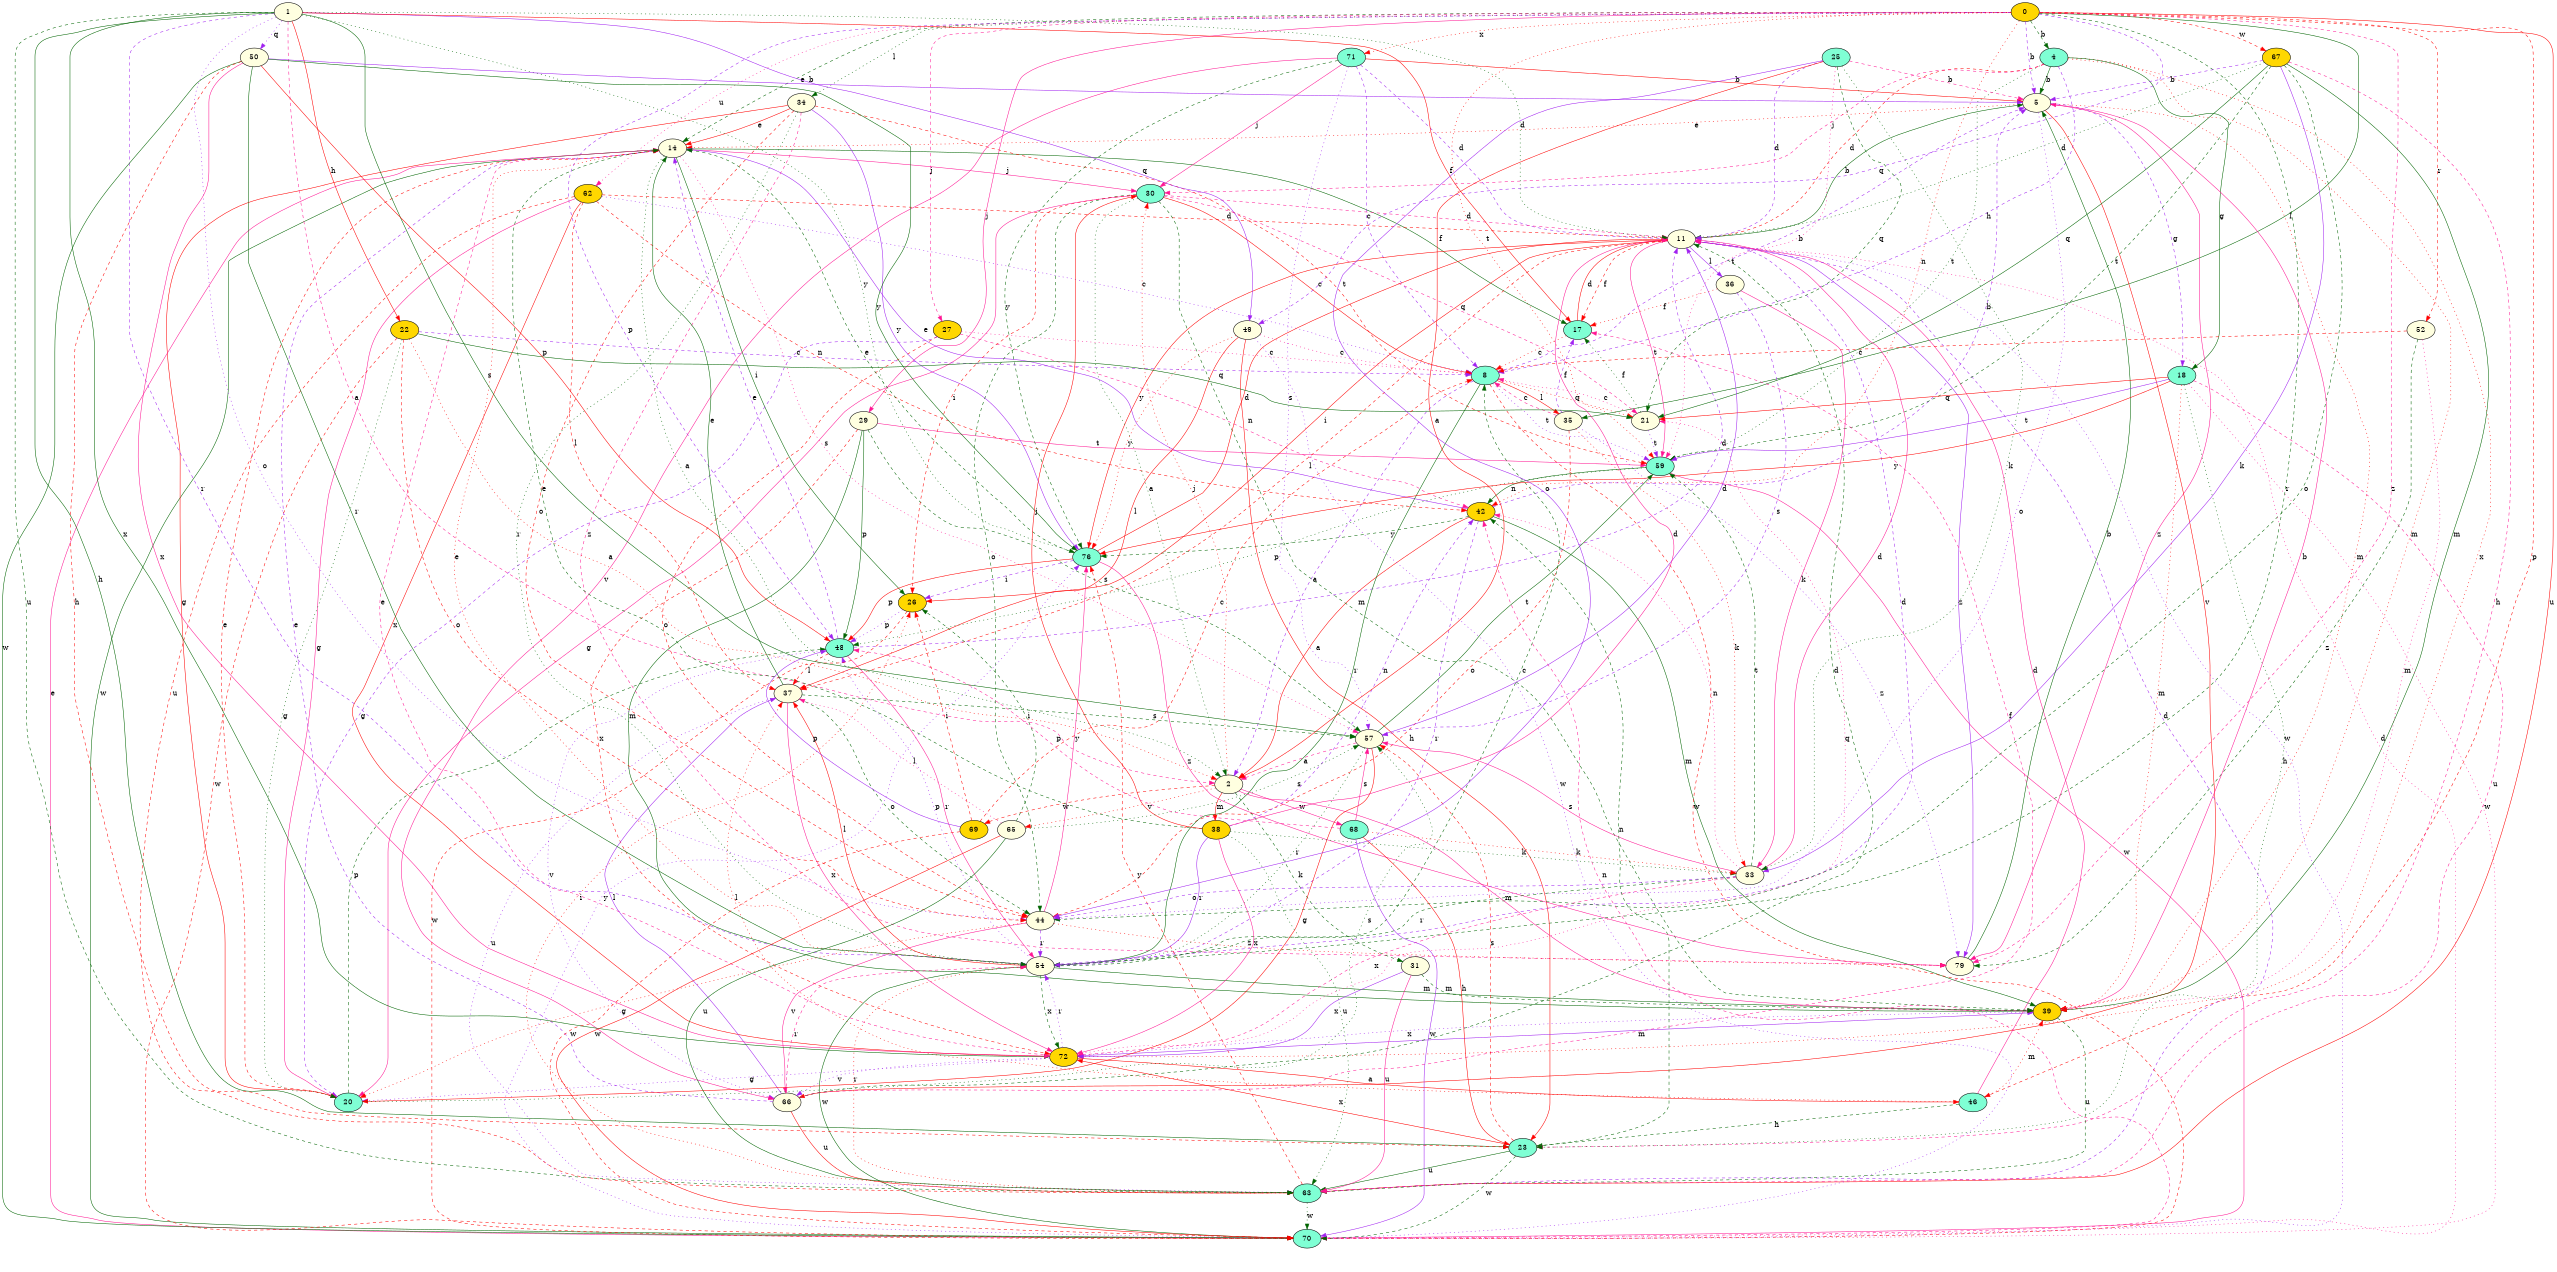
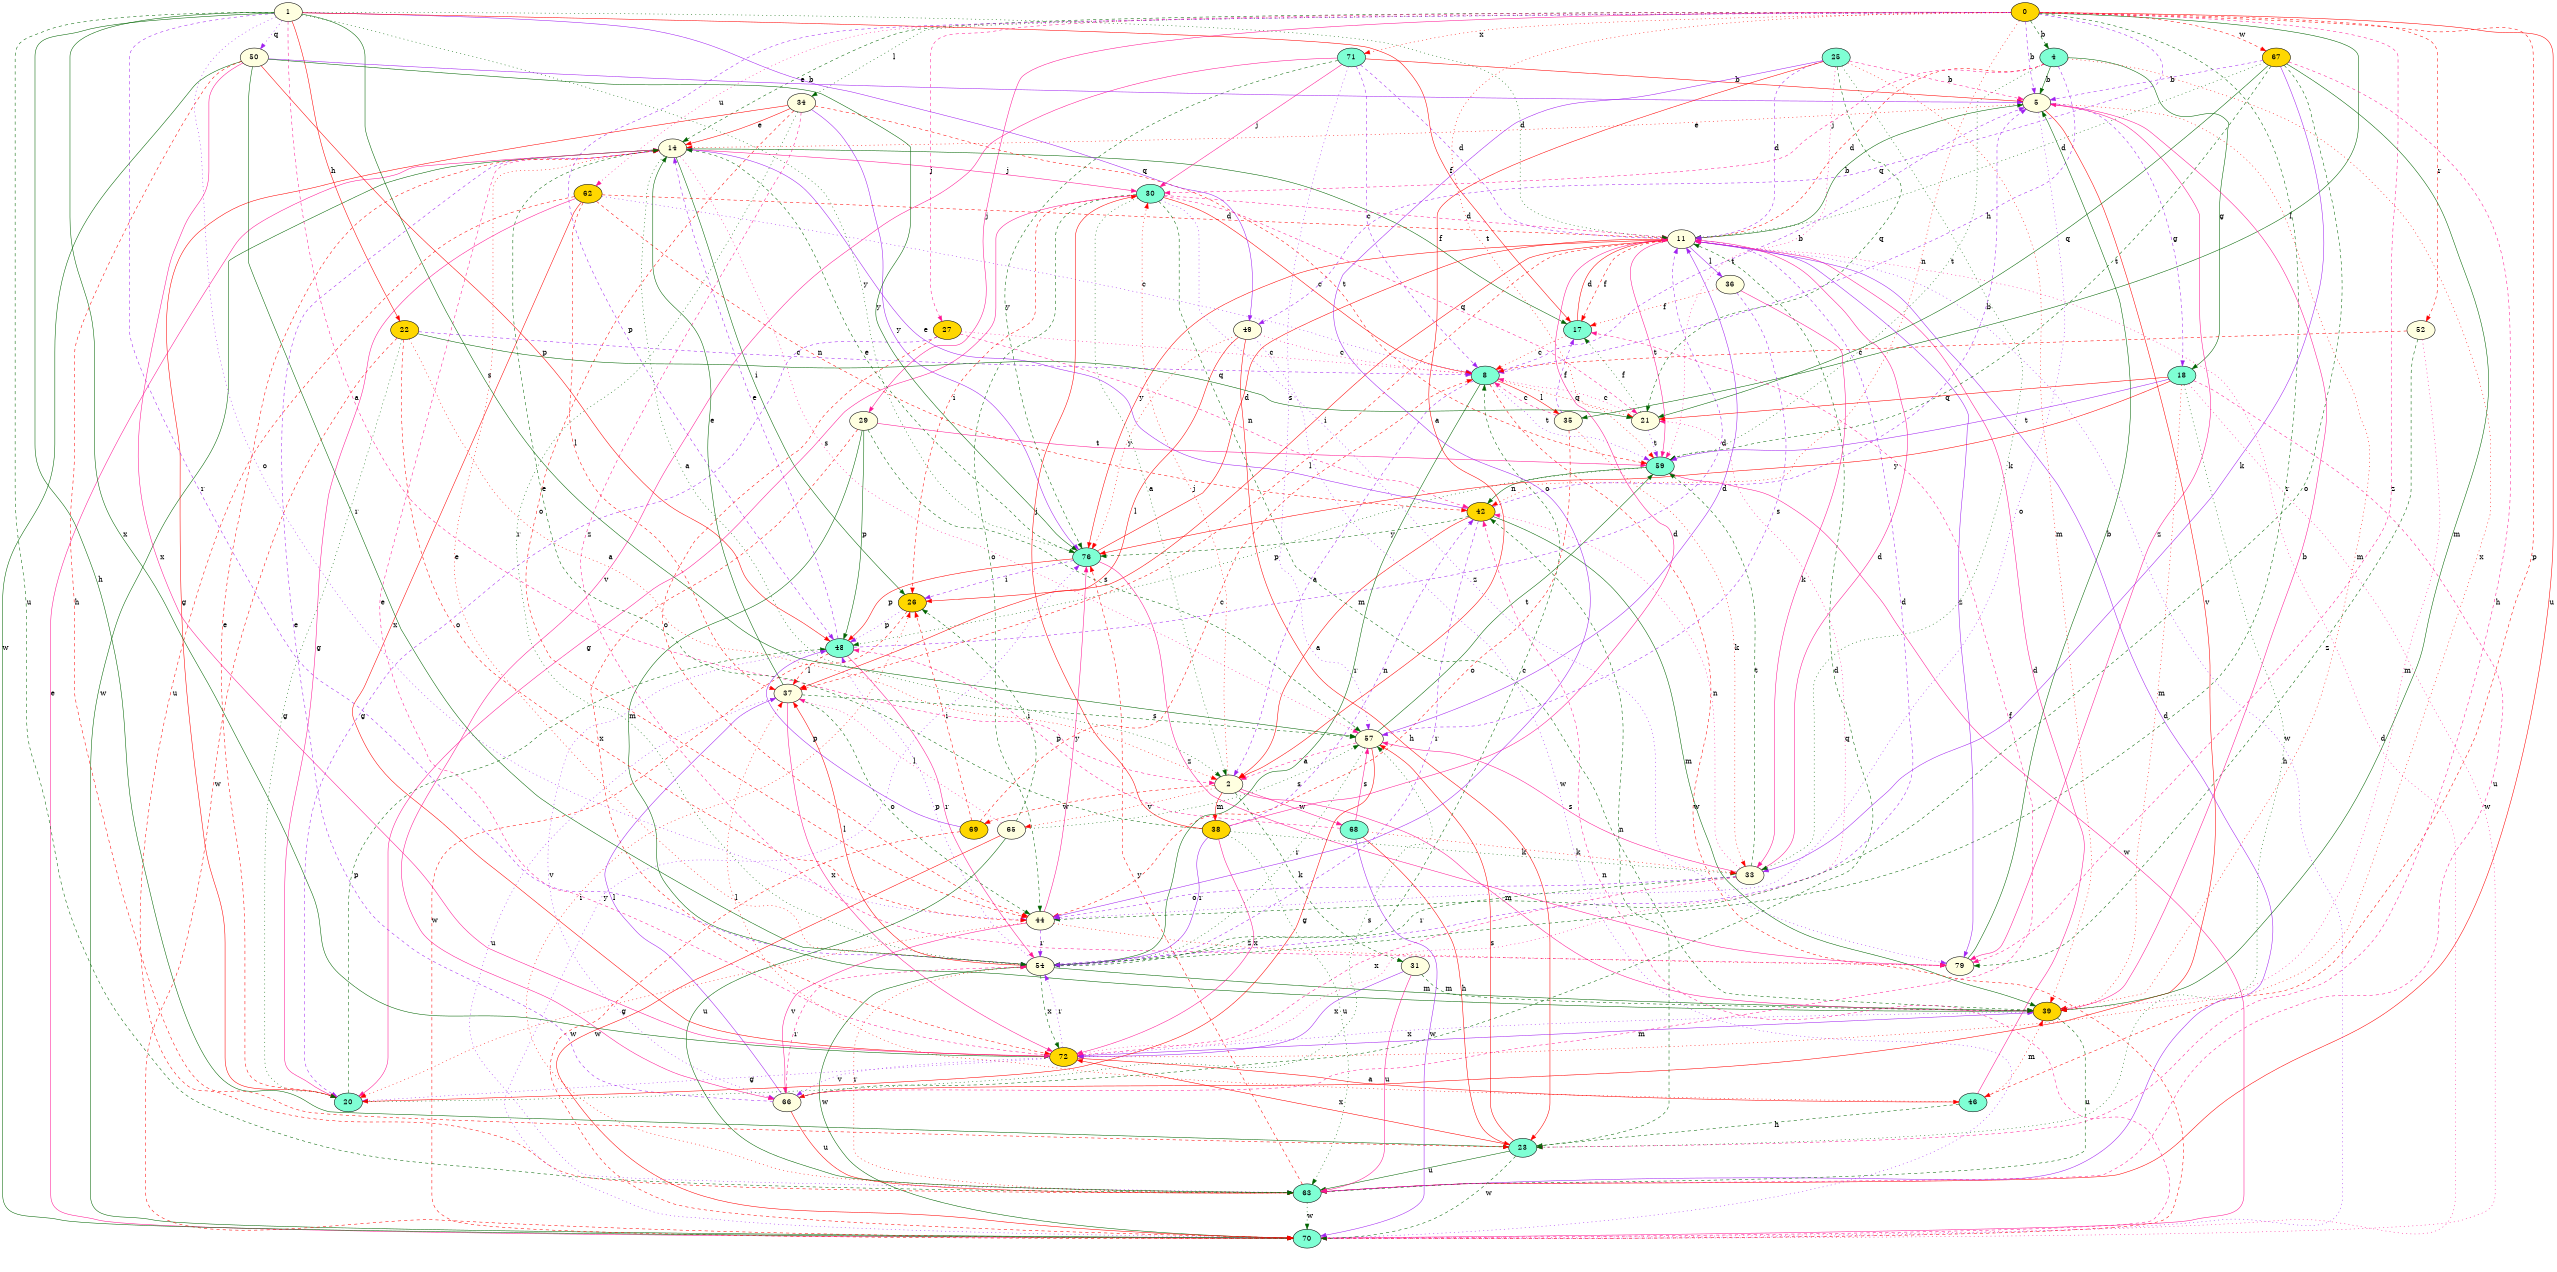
edge "4" -> "39": now "25" -> "39"
edge "35" -> "79": now "30" -> "79"
edge "23" -> "57": style dashed -> solid
edge "63" -> "11": style dashed -> solid
